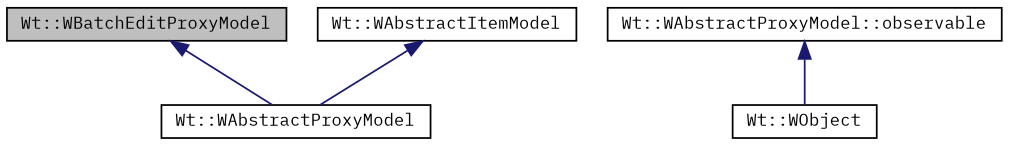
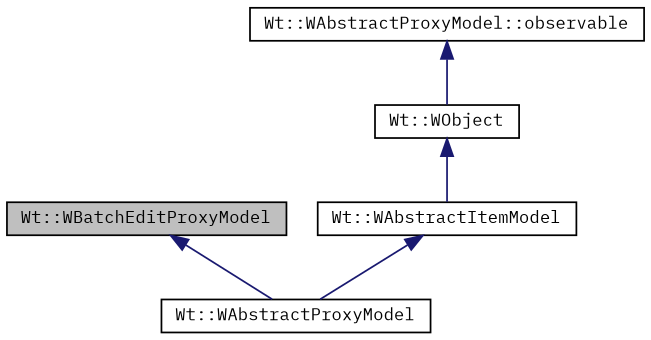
edge "Wt::WAbstractItemModel" -> "Wt::WObject": added
